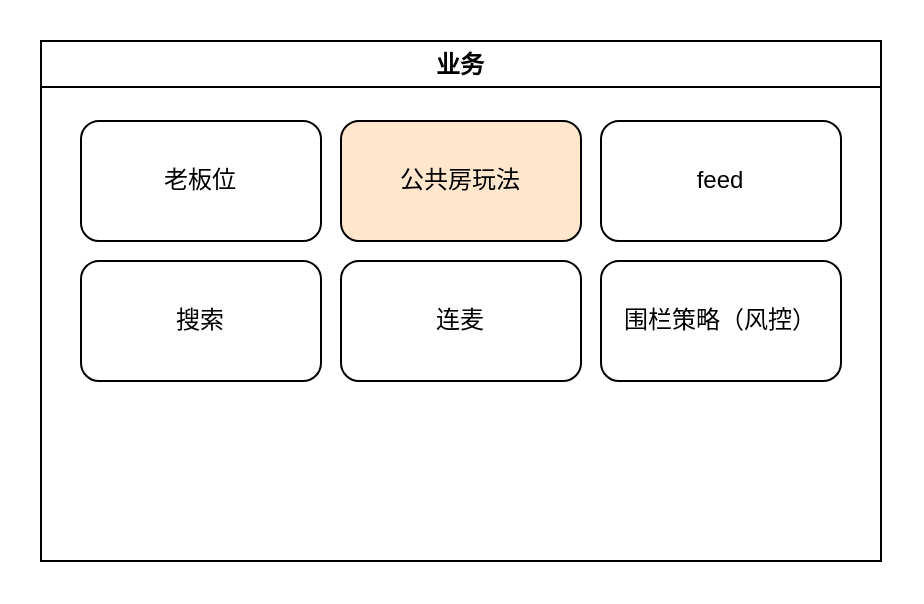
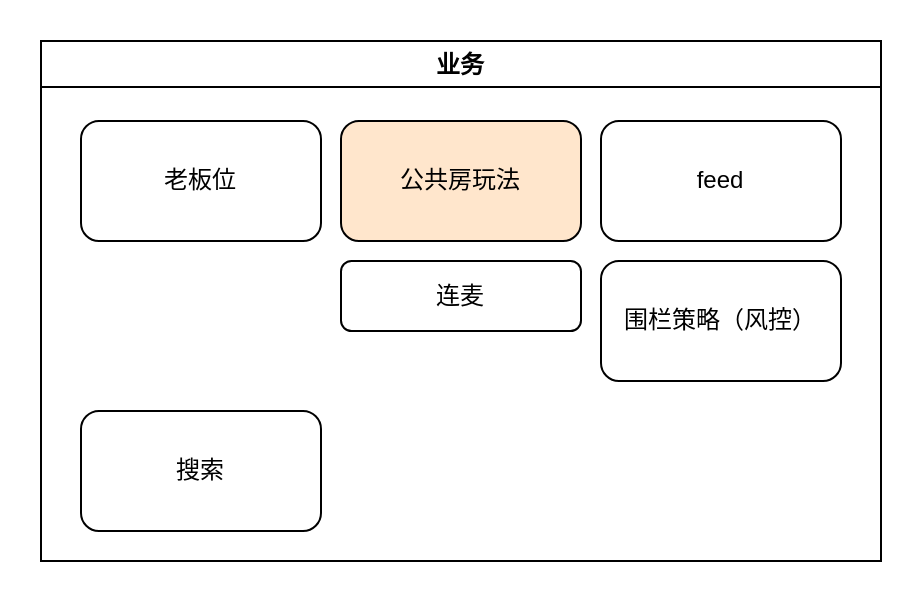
node "搜索": moved (201, 321) -> (201, 471)
node "连麦": size 240x120 -> 240x70
